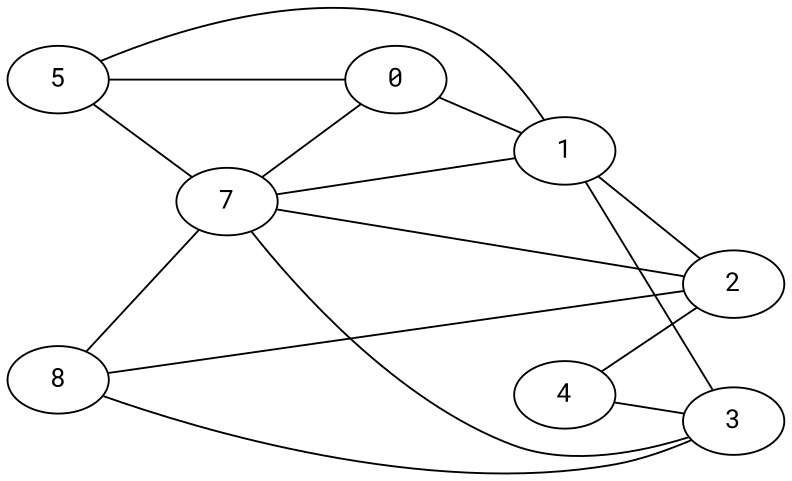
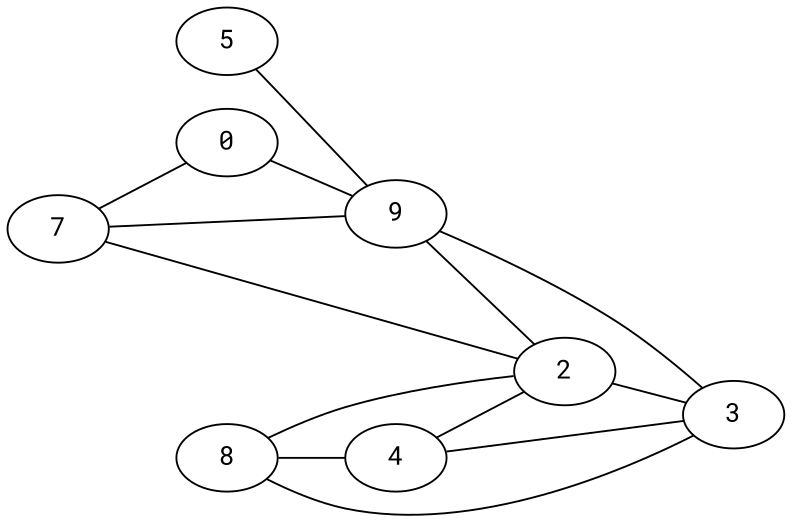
edge "5" -- "0": removed
edge "5" -- "7": removed
node "1": label "1" -> "9"
edge "7" -- "8": now "4" -- "8"
edge "7" -- "3": now "2" -- "3"
